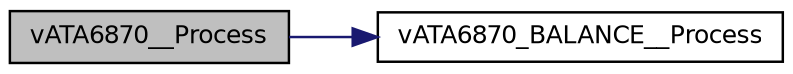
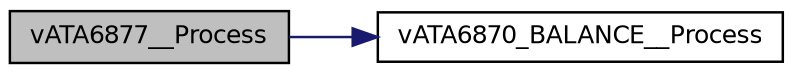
node "vATA6870__Process": label "vATA6870__Process" -> "vATA6877__Process"
